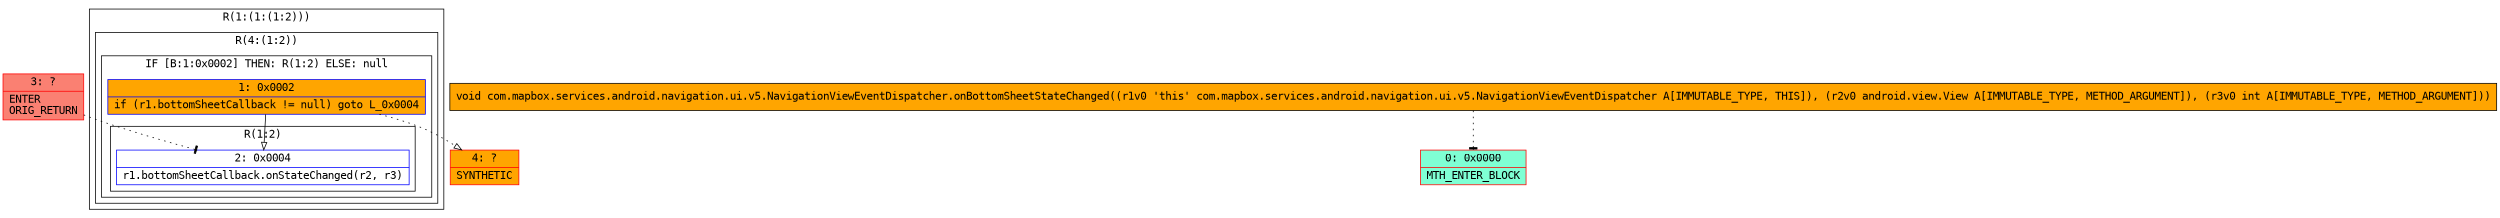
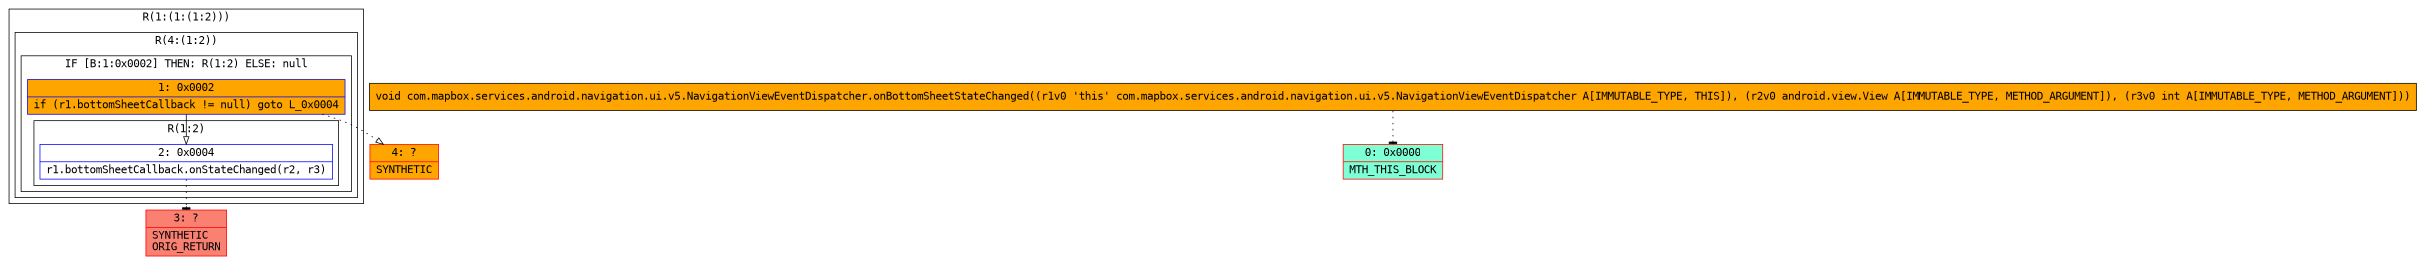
node "3: ?": text "ENTER" -> "SYNTHETIC"
edge "3: ?" -> "2: 0x0004": reversed
node "0: 0x0000": text "MTH_ENTER_BLOCK" -> "MTH_THIS_BLOCK"
